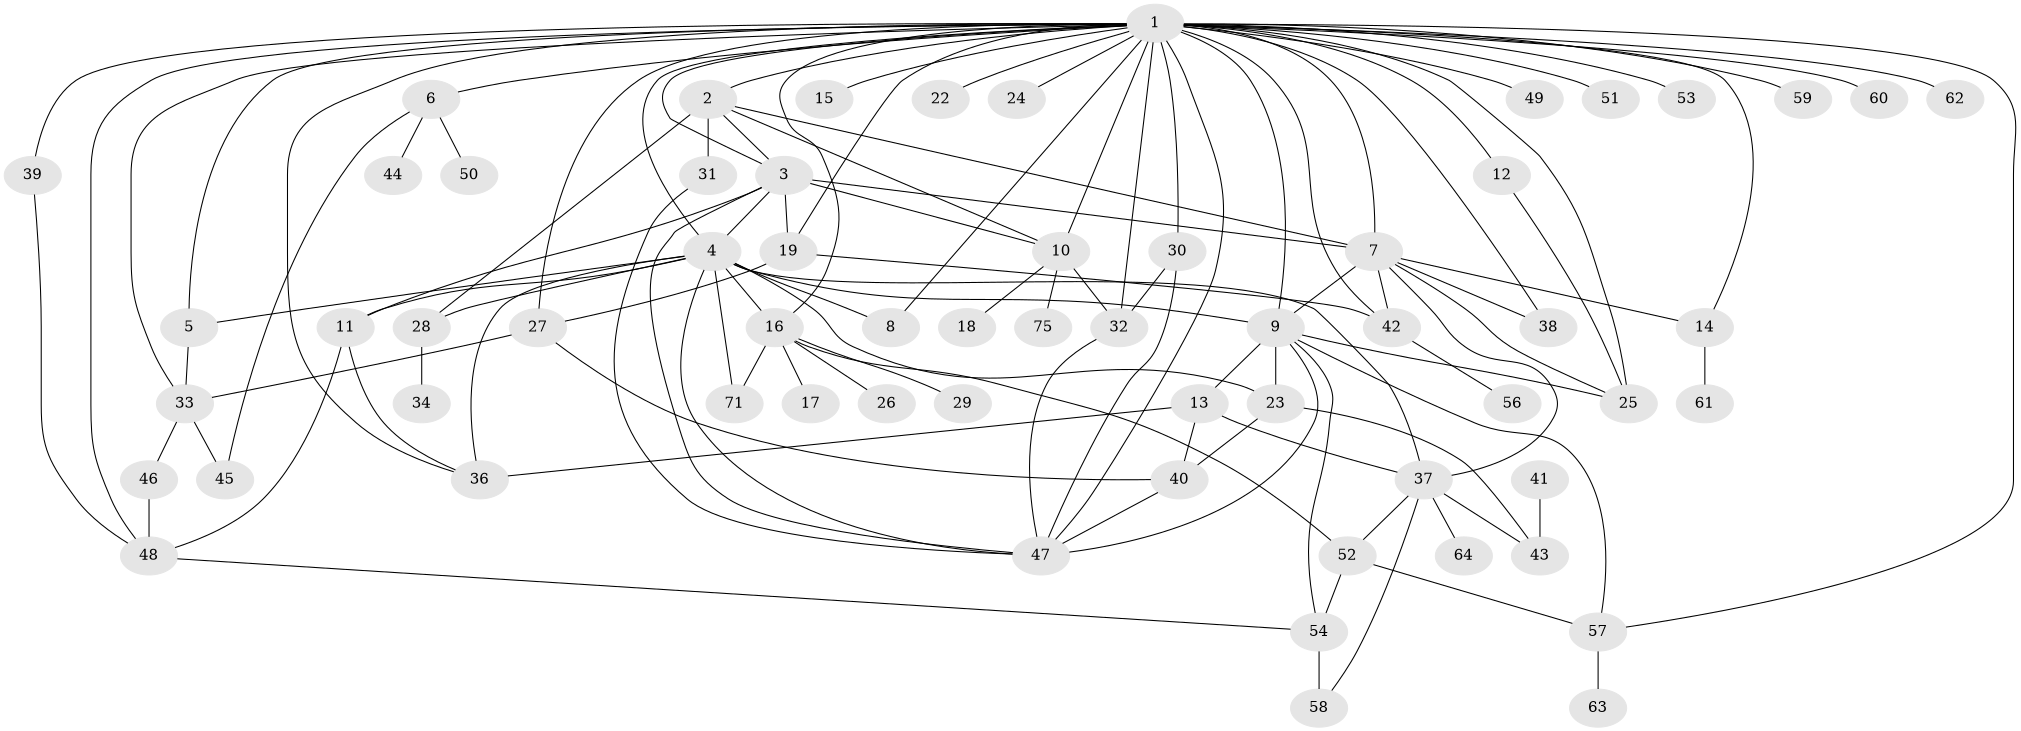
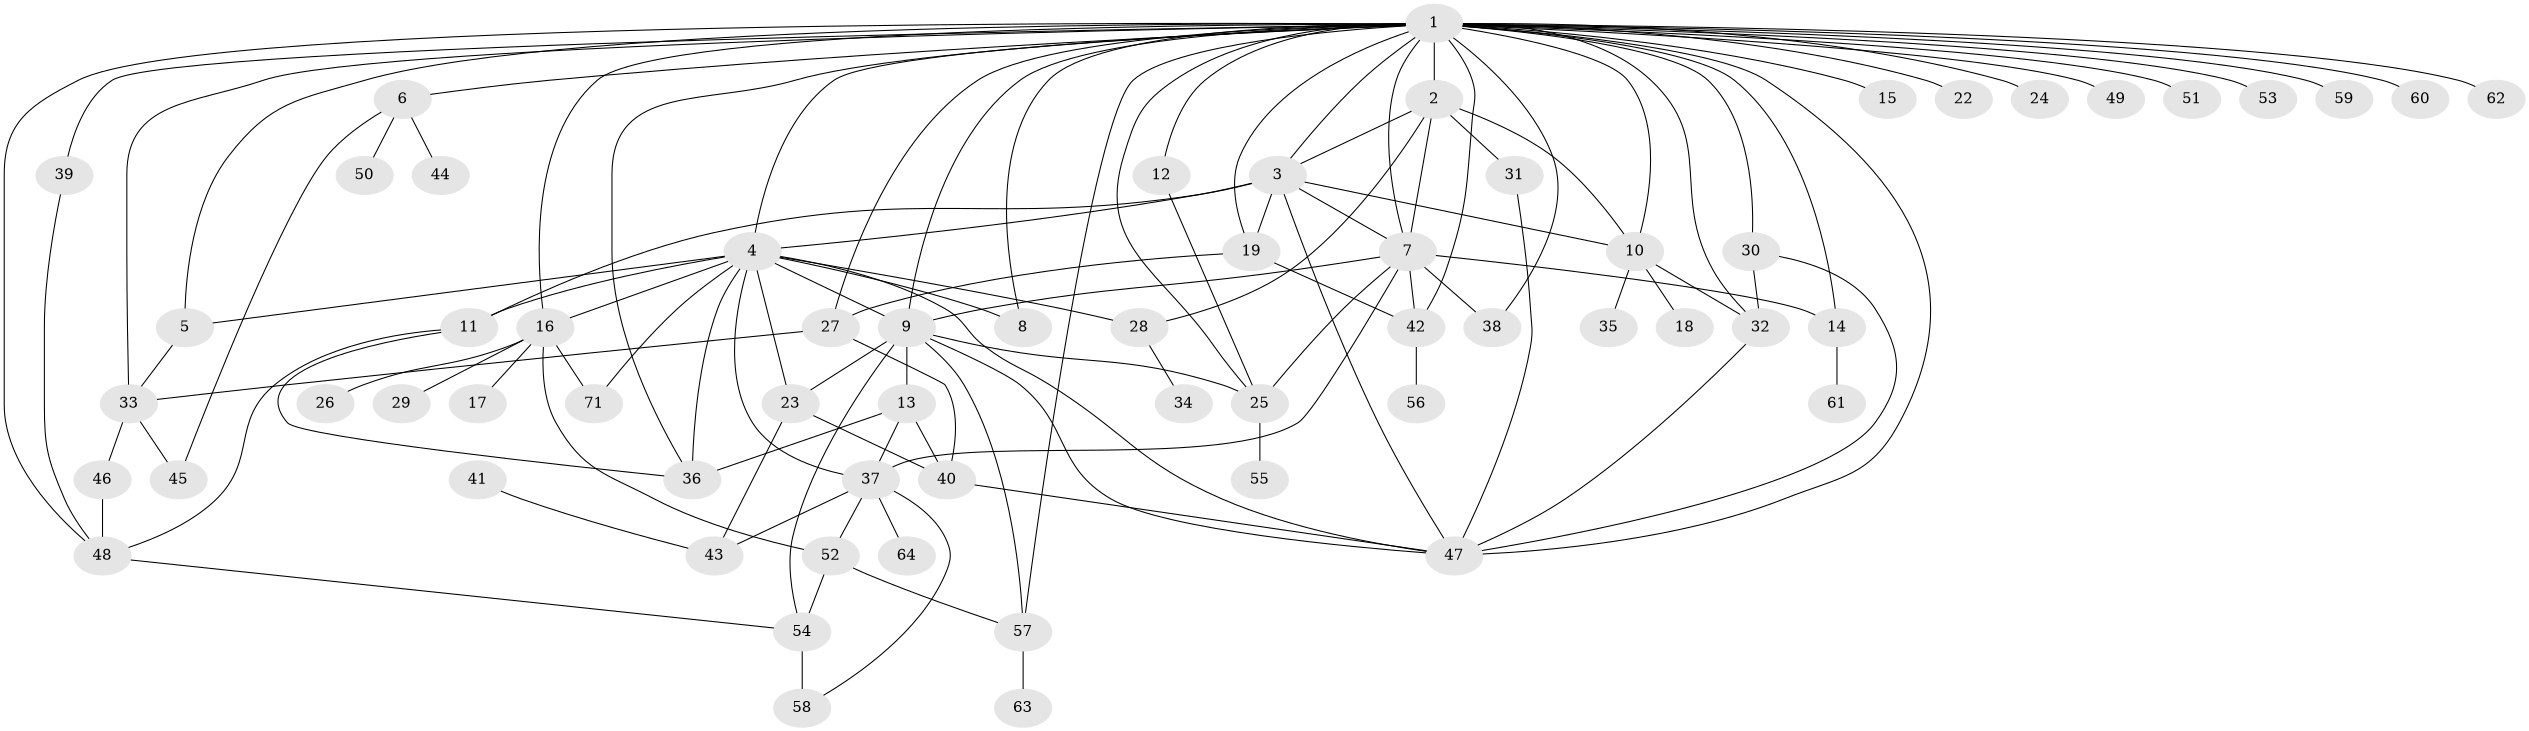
node "75": label "75" -> "35"
node "55": added
